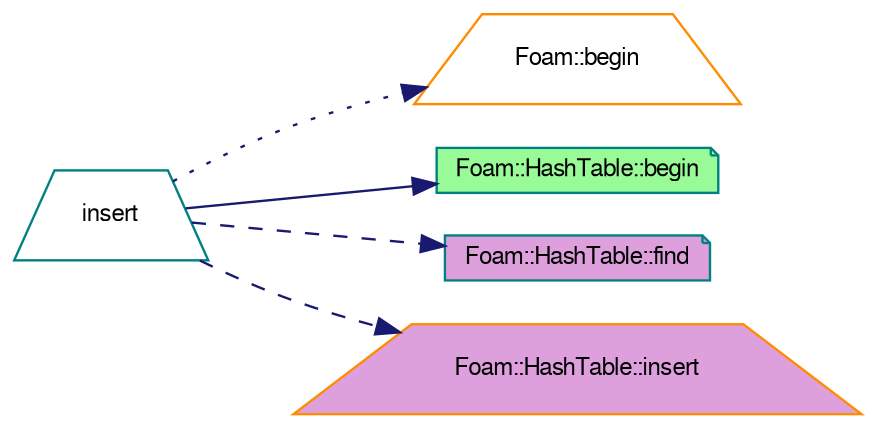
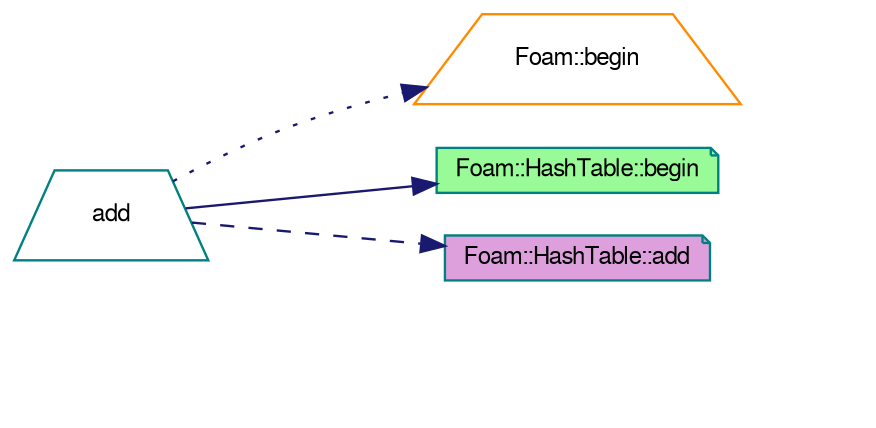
node "insert": label "insert" -> "add"
node "Foam::HashTable::find": label "Foam::HashTable::find" -> "Foam::HashTable::add"
node "Foam::HashTable::insert": removed
